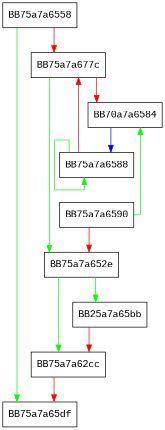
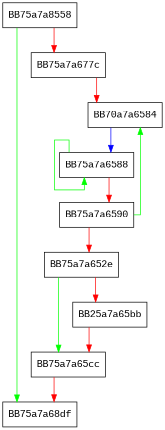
node "BB75a7a6558": label "BB75a7a6558" -> "BB75a7a8558"
edge "BB75a7a6588" -> "BB75a7a677c": now "BB75a7a6588" -> "BB75a7a6590"
edge "BB75a7a677c" -> "BB75a7a652e": removed
edge "BB75a7a652e" -> "BB25a7a65bb": color green -> red
node "BB75a7a62cc": label "BB75a7a62cc" -> "BB75a7a65cc"
node "BB75a7a65df": label "BB75a7a65df" -> "BB75a7a68df"
